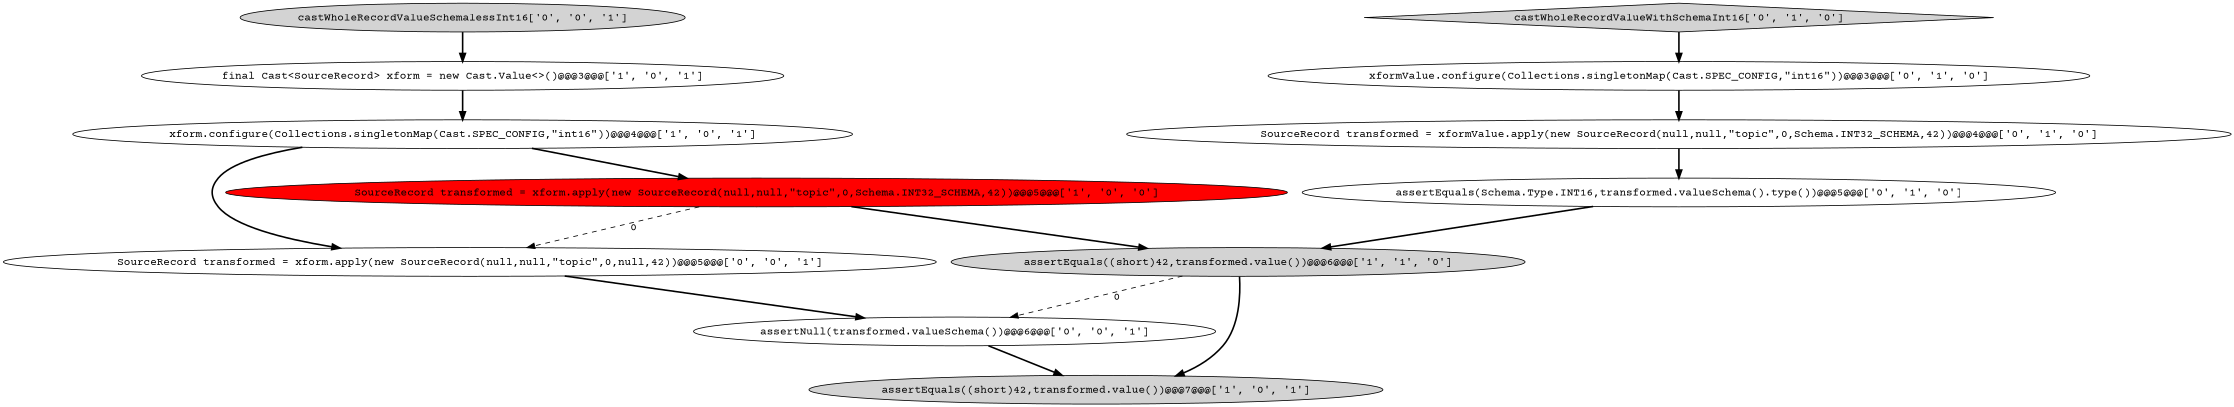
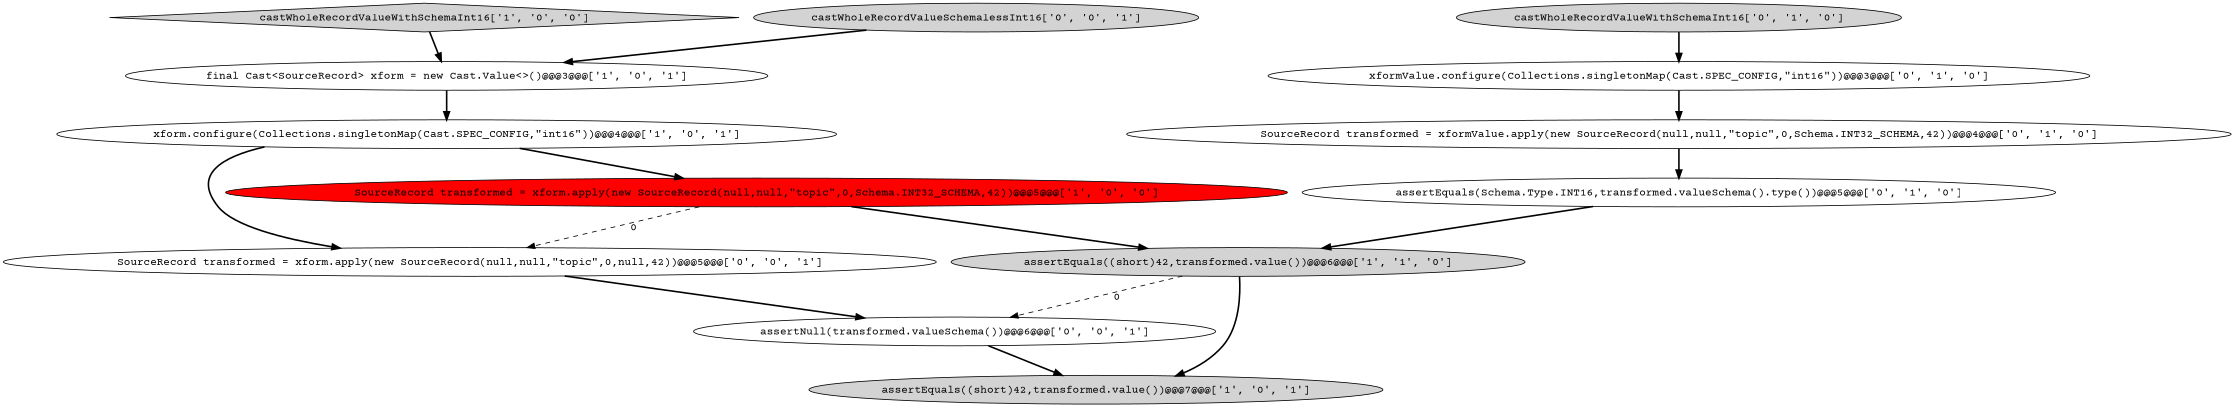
node "castWholeRecordValueWithSchemaInt16['1', '0', '0']": added
node "castWholeRecordValueWithSchemaInt16['0', '1', '0']": shape diamond -> ellipse
